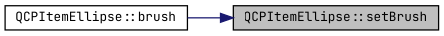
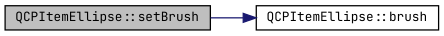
edge "QCPItemEllipse::brush" -> "QCPItemEllipse::setBrush": reversed
